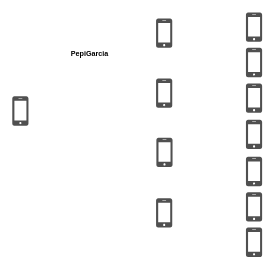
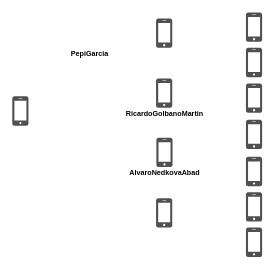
node "RicardoGolbanoMartin": added
node "AlvaroNedkovaAbad": added
